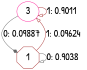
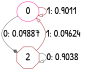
node "3": label "3" -> "0"
node "1": label "1" -> "2"
